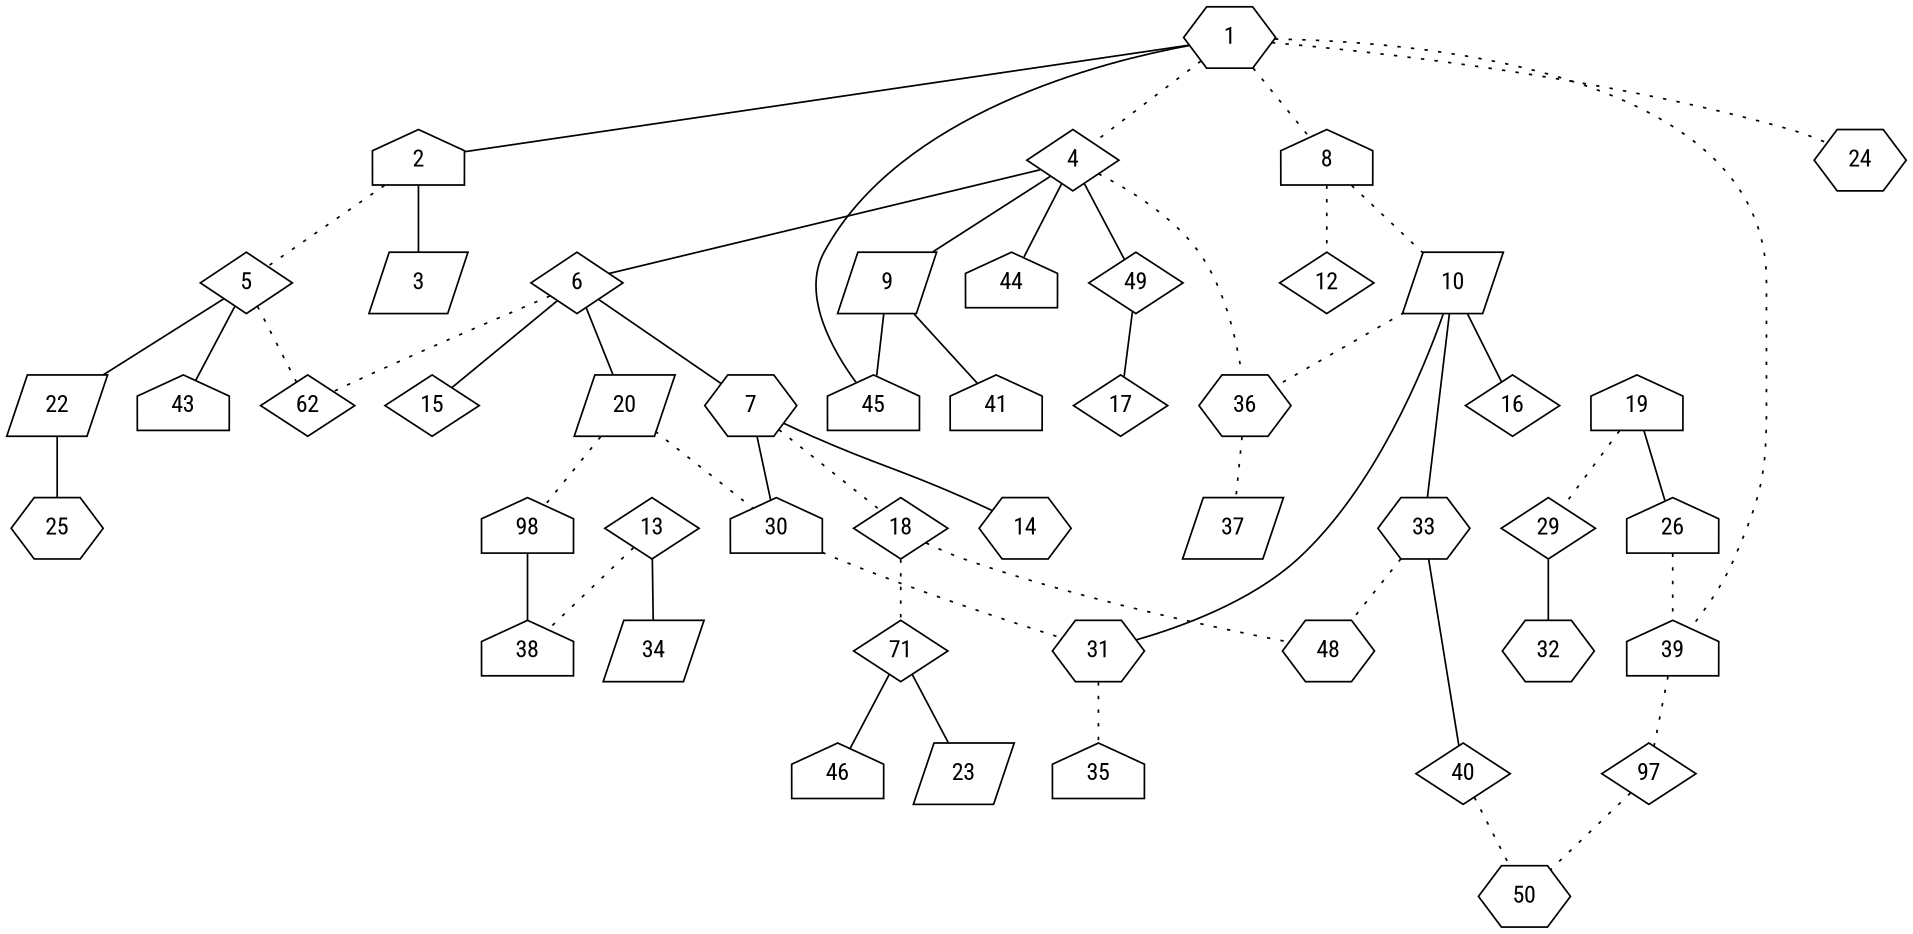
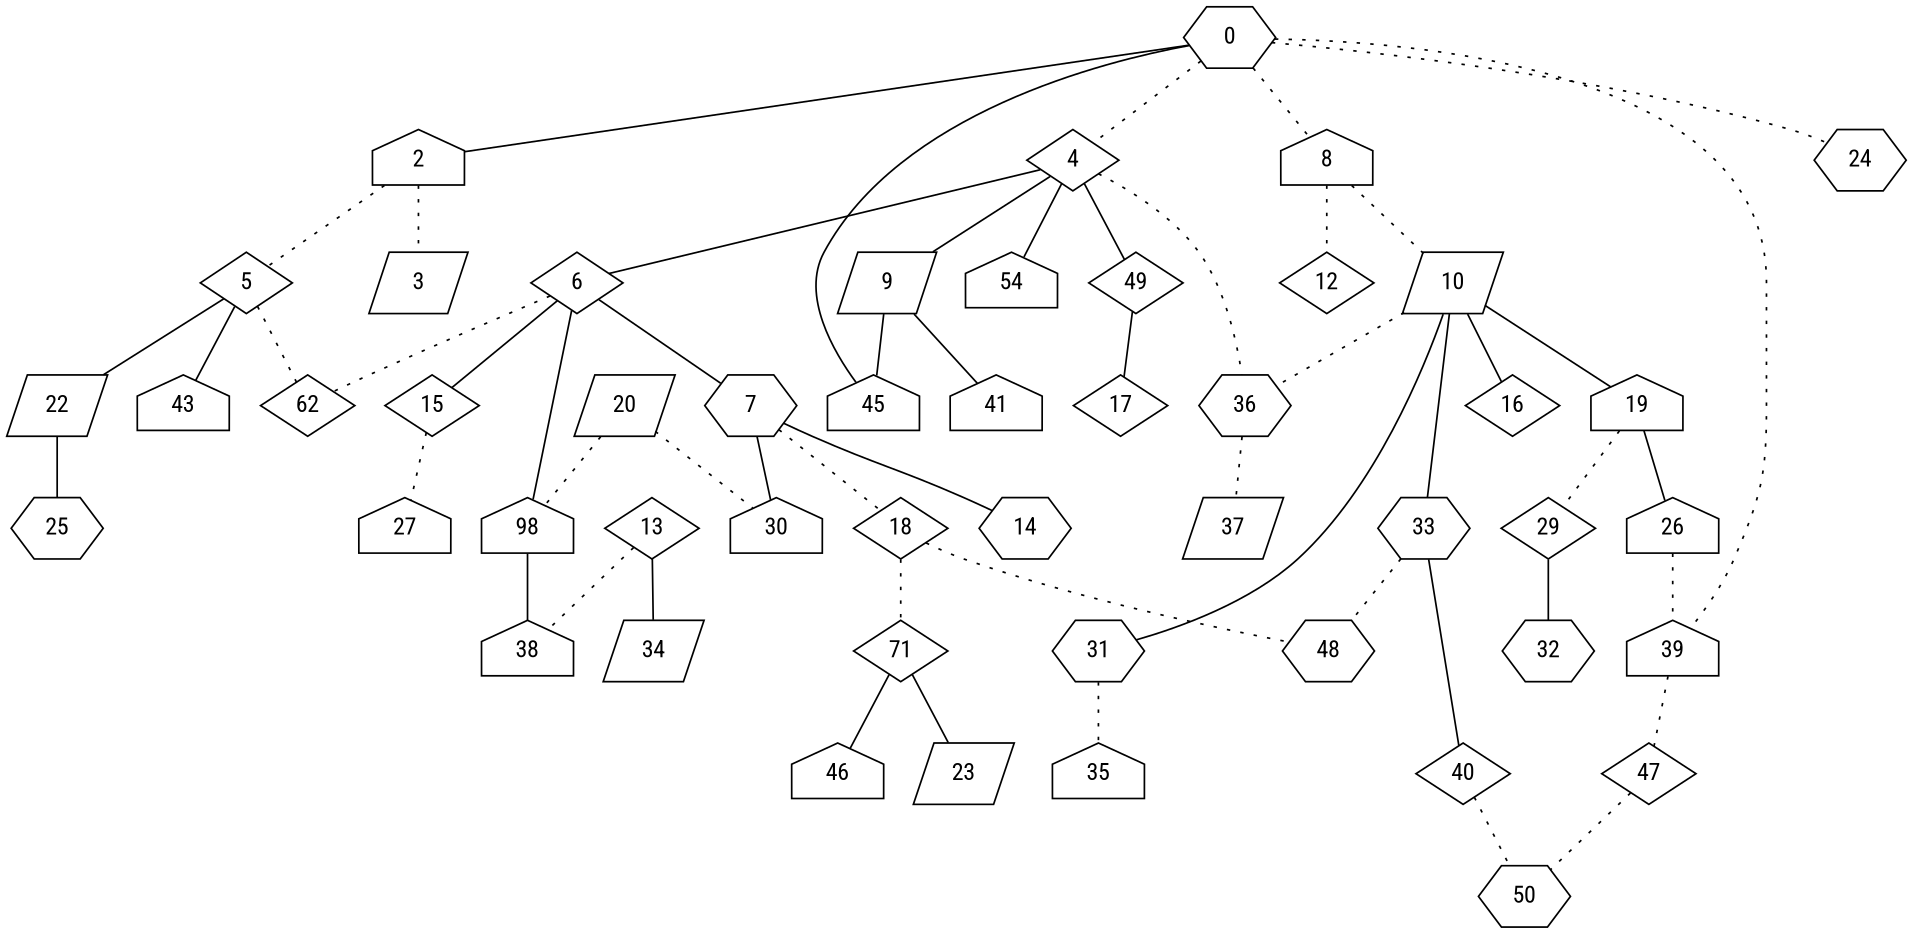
node "1": label "1" -> "0"
edge "2" -- "3": style solid -> dotted
node "44": label "44" -> "54"
edge "6" -- "20": now "6" -- "98"
edge "10" -- "19": added
node "27": added
edge "30" -- "31": removed
node "97": label "97" -> "47"
